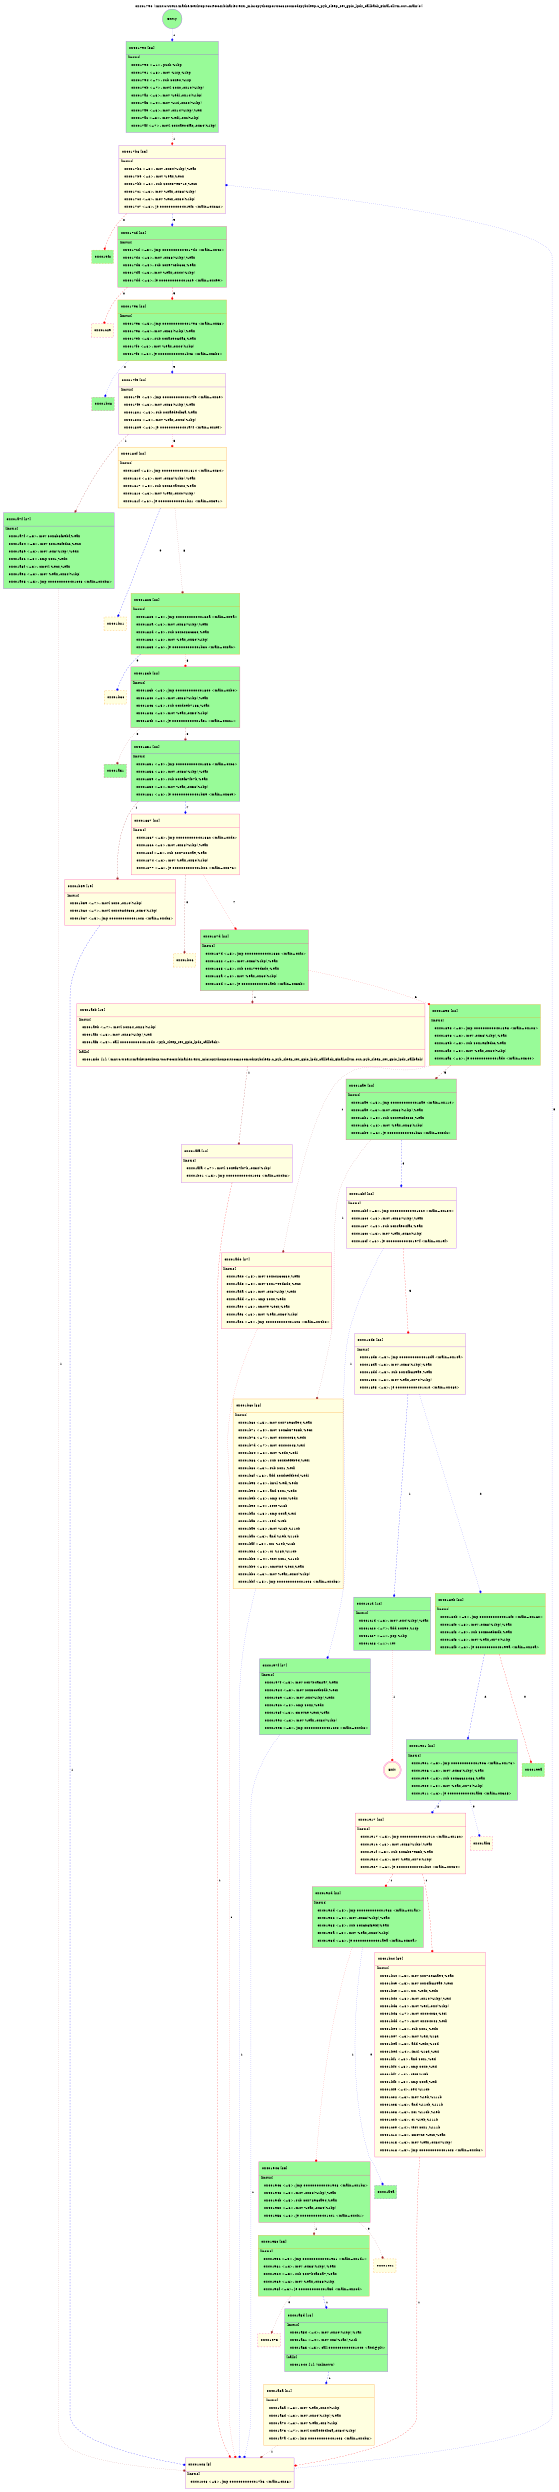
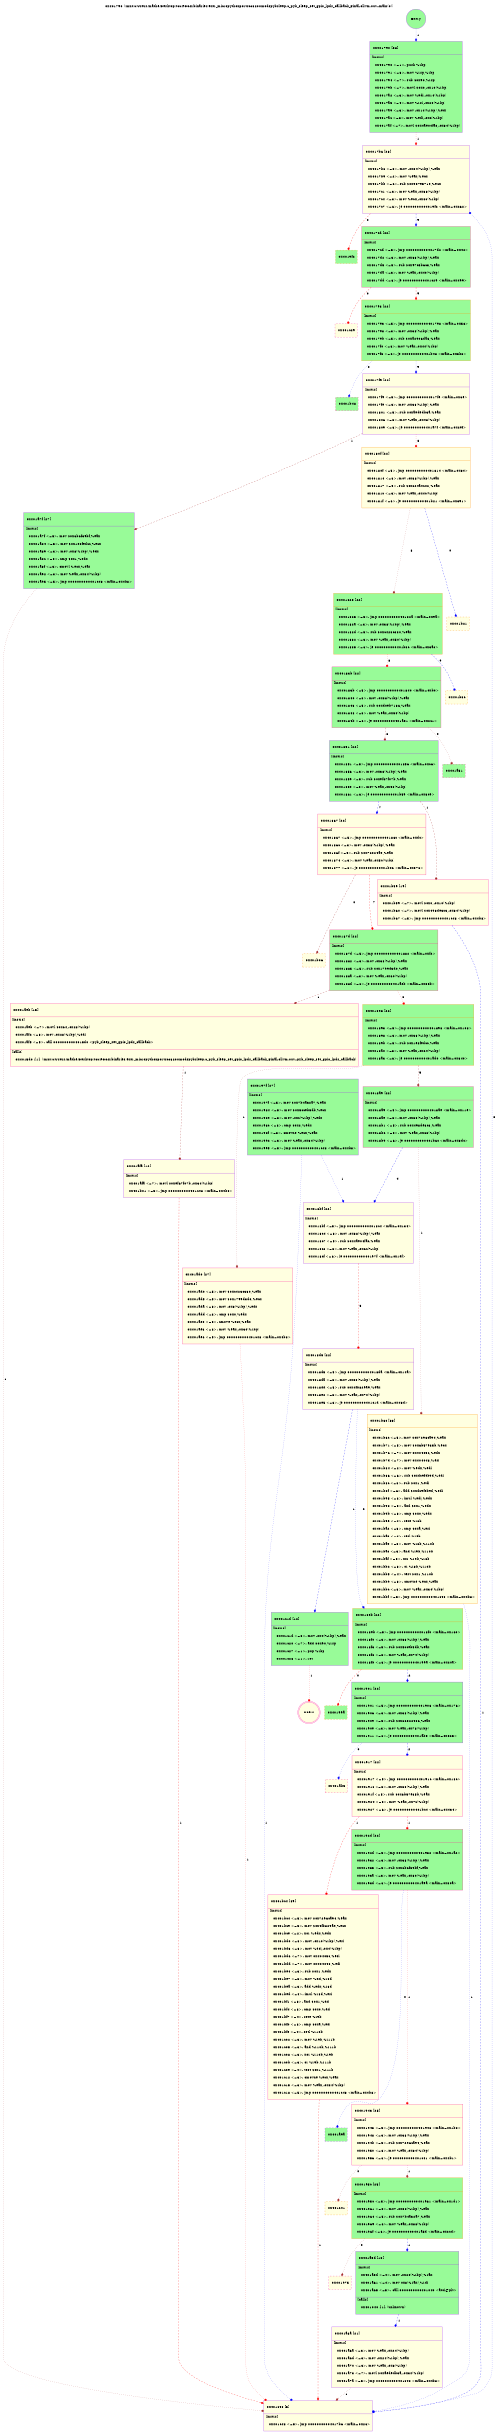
edge "0x401867 [22]" -> "0x40187d [22]": style dotted -> dashed
edge "0x4018bf [22]" -> "0x40197f [27]": reversed
node "Exit": label "Exit" -> "Users"
node "0x401943 [25]": fillcolor palegreen -> lightyellow
node "0x401a6a [21]": color darkorange -> purple
